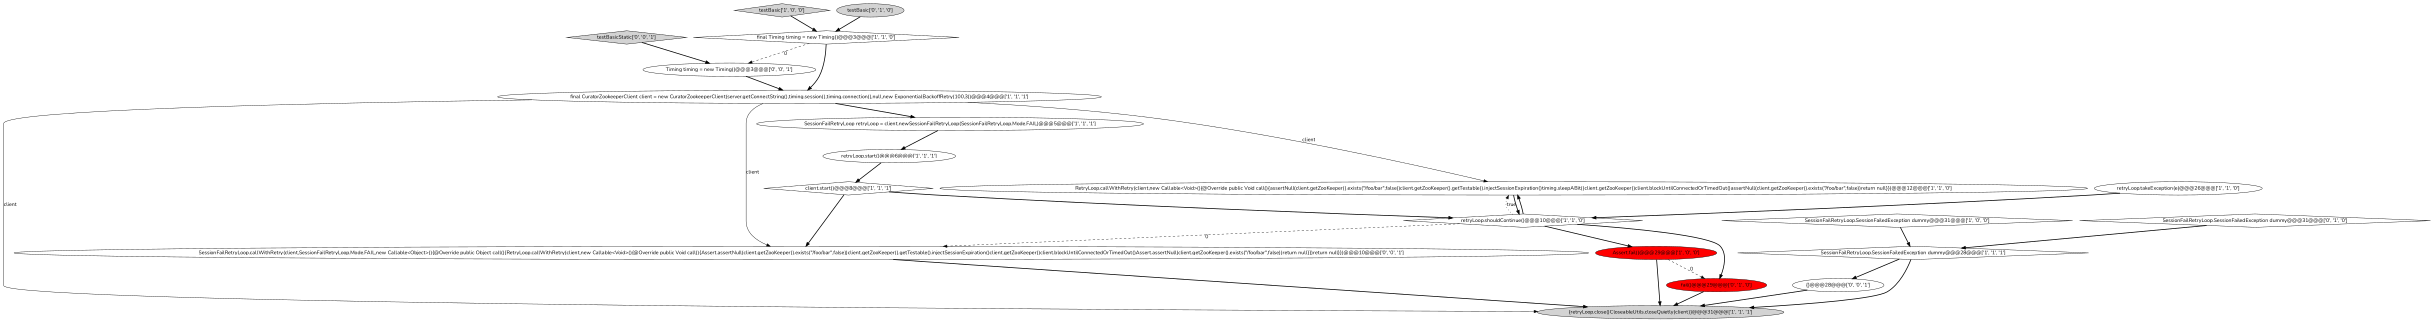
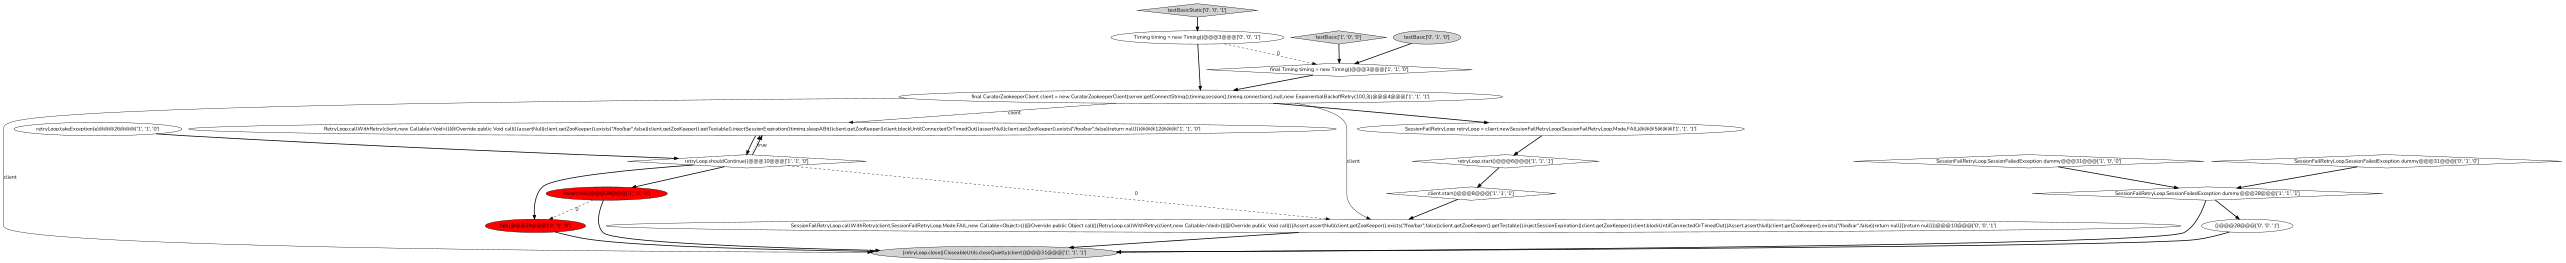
edge "final Timing timing = new Timing()@@@3@@@['1', '1', '0']" -> "Timing timing = new Timing()@@@3@@@['0', '0', '1']": reversed
node "retryLoop.start()@@@6@@@['1', '1', '1']": shape ellipse -> diamond
edge "client.start()@@@8@@@['1', '1', '1']" -> "retryLoop.shouldContinue()@@@10@@@['1', '1', '0']": removed
